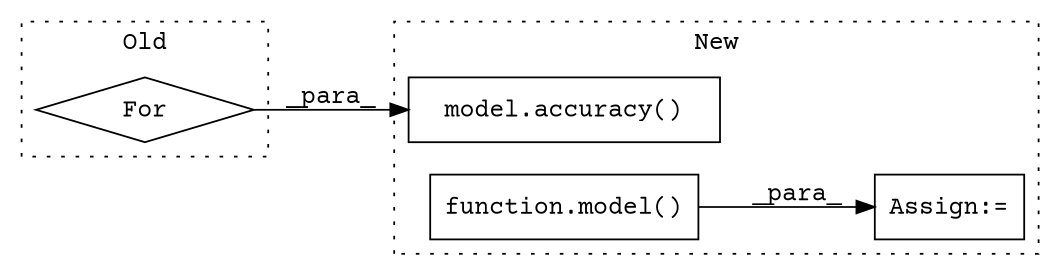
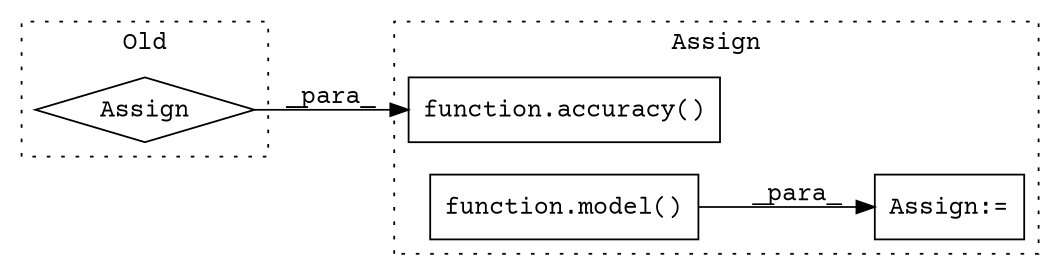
cluster "New": label "New" -> "Assign"
node "For": label "For" -> "Assign"
node "model.accuracy()": label "model.accuracy()" -> "function.accuracy()"
